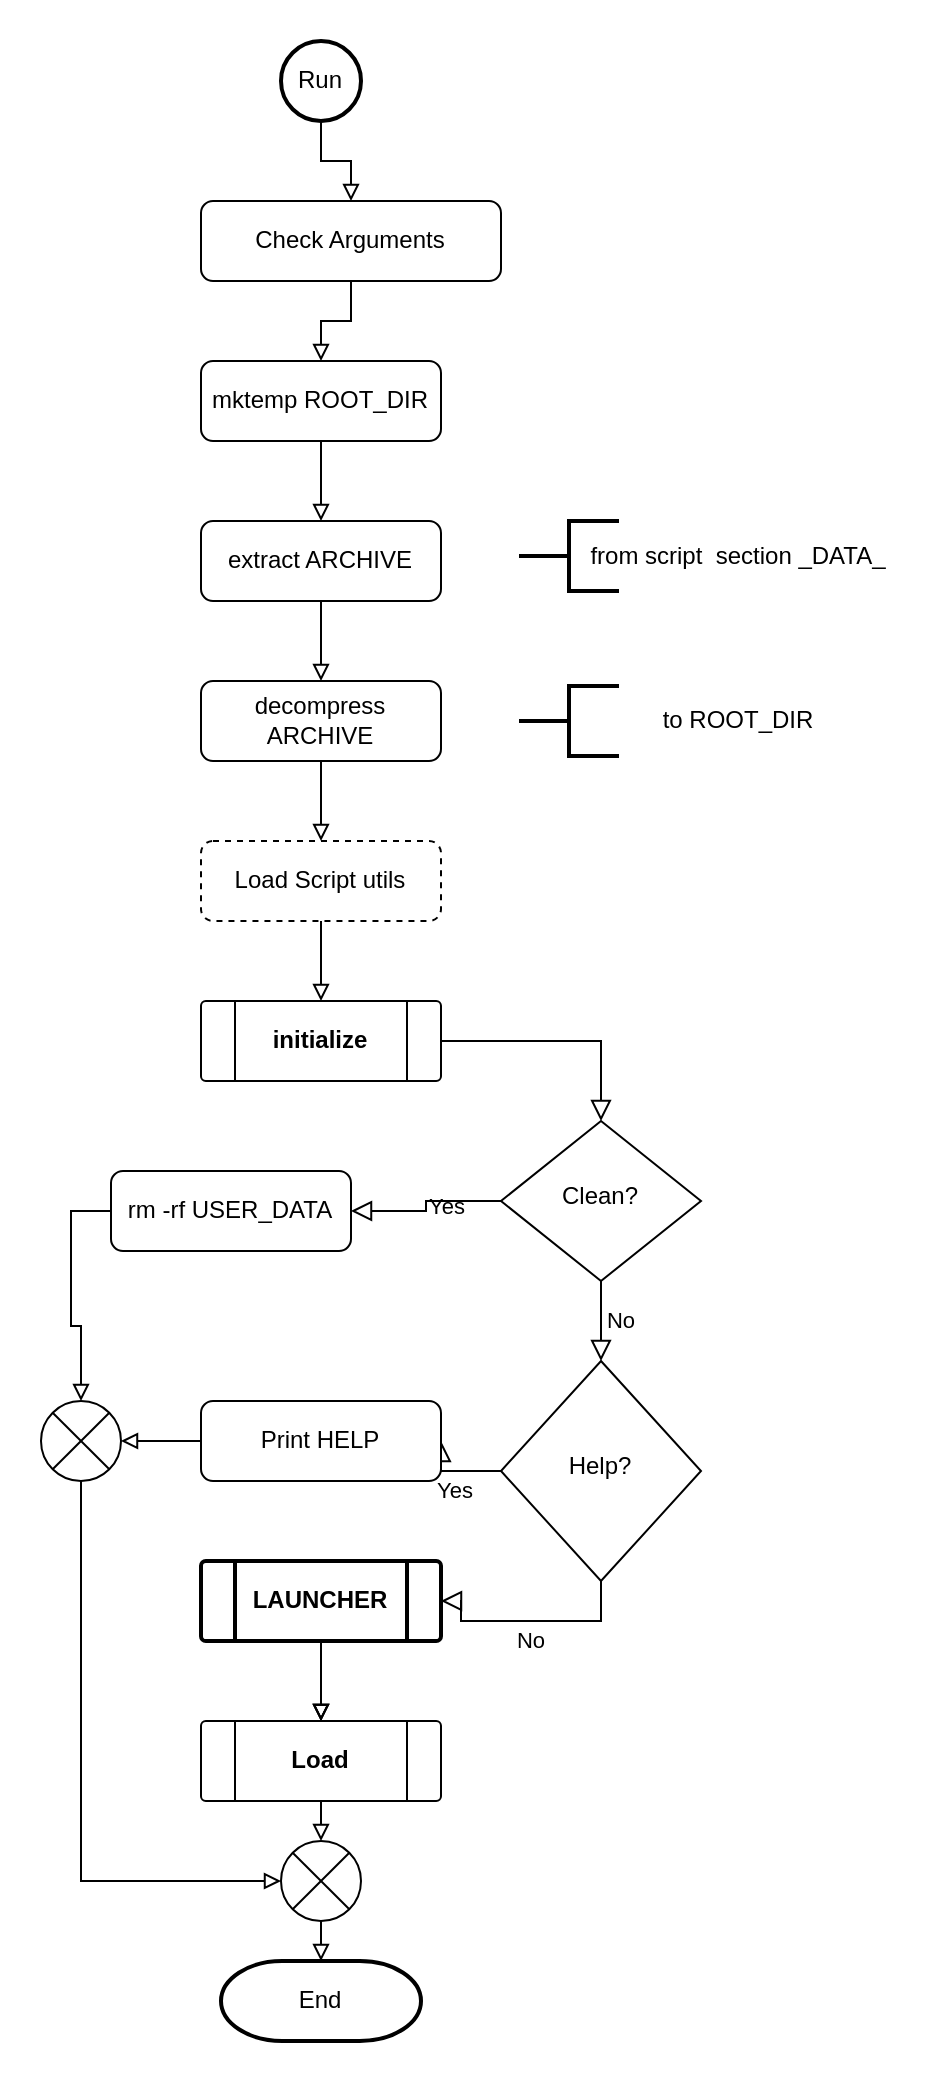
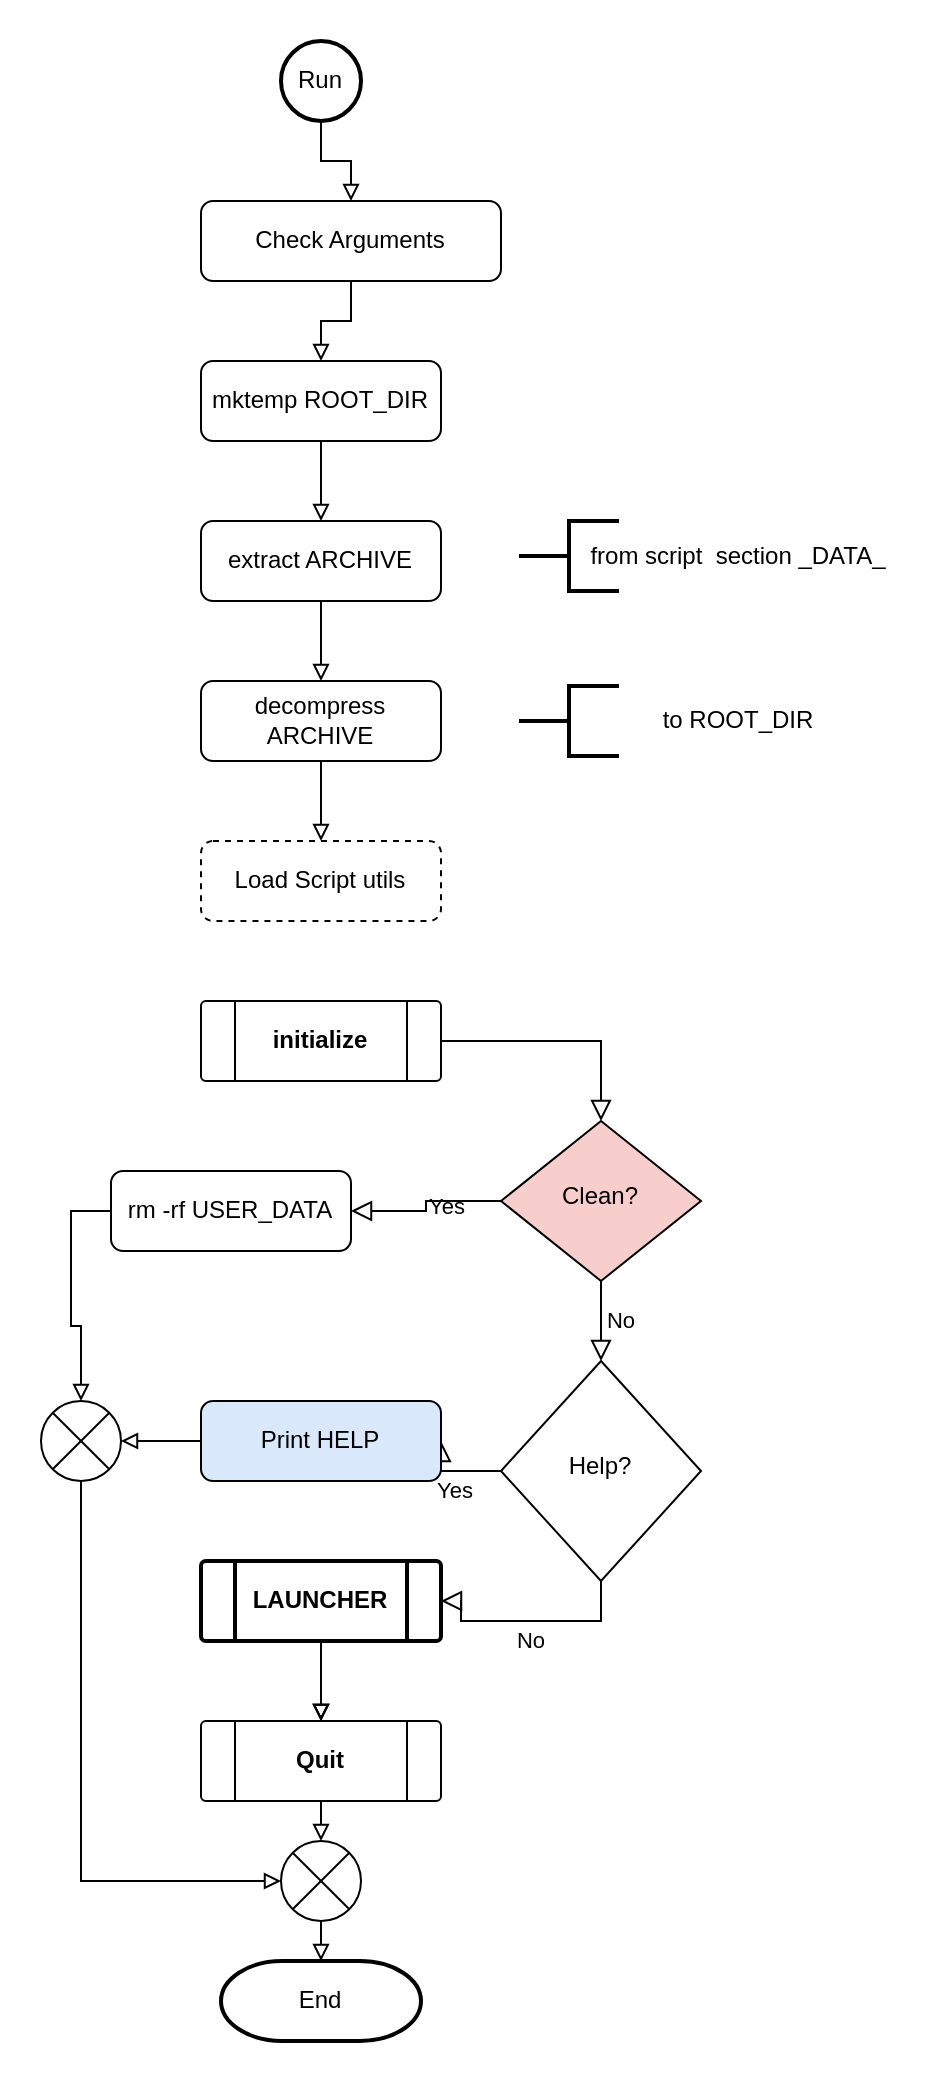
edge "Load Script utils" -> "initialize": removed
node "Clean?": fillcolor #ffffff -> #f8cecc
node "Print HELP": fillcolor #ffffff -> #dae8fc
node "Load": label "Load" -> "Quit"
